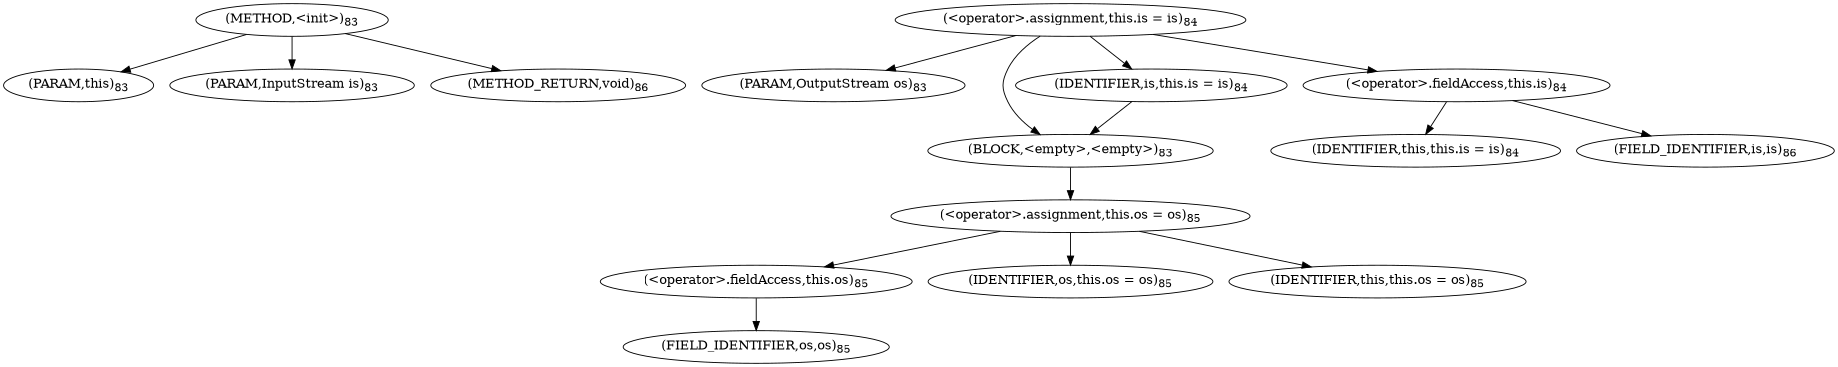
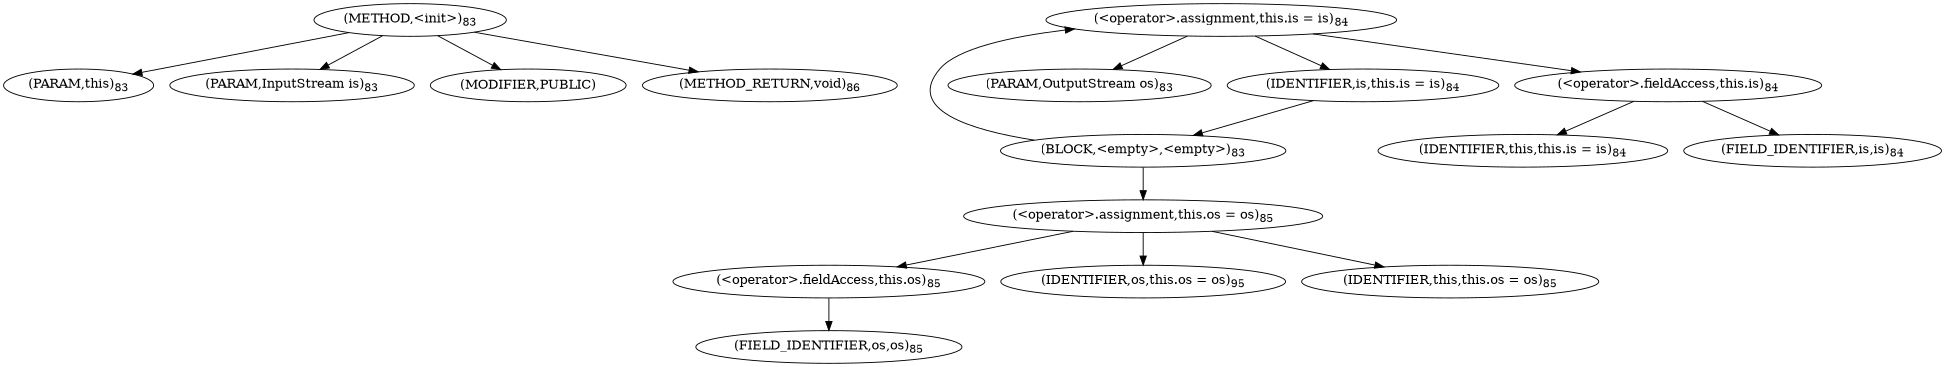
edge "(<operator>.assignment,this.is = is)" -> "(BLOCK,<empty>,<empty>)": reversed
node "(MODIFIER,PUBLIC)": added
node "(FIELD_IDENTIFIER,is,is)": text "86" -> "84"
node "(IDENTIFIER,os,this.os = os)": text "85" -> "95"
